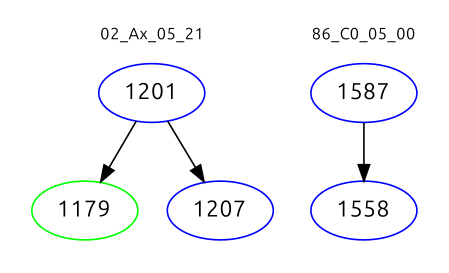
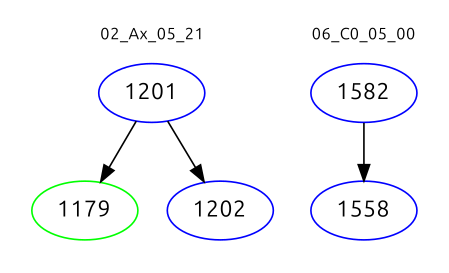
cluster "86_C0_05_00": label "86_C0_05_00" -> "06_C0_05_00"
node "1587": label "1587" -> "1582"
node "1207": label "1207" -> "1202"
